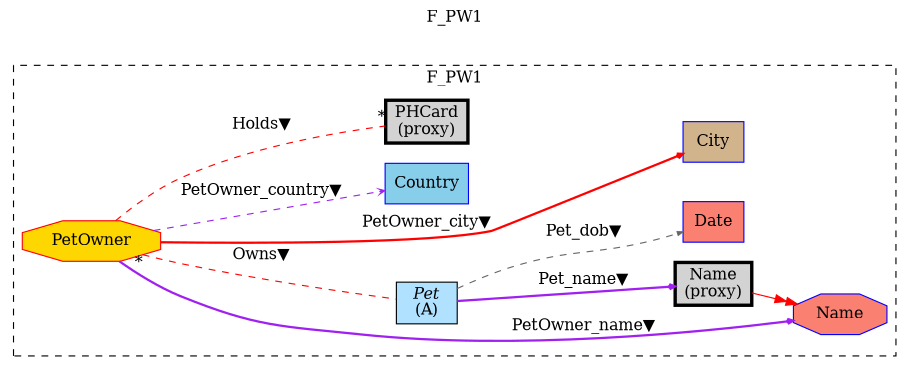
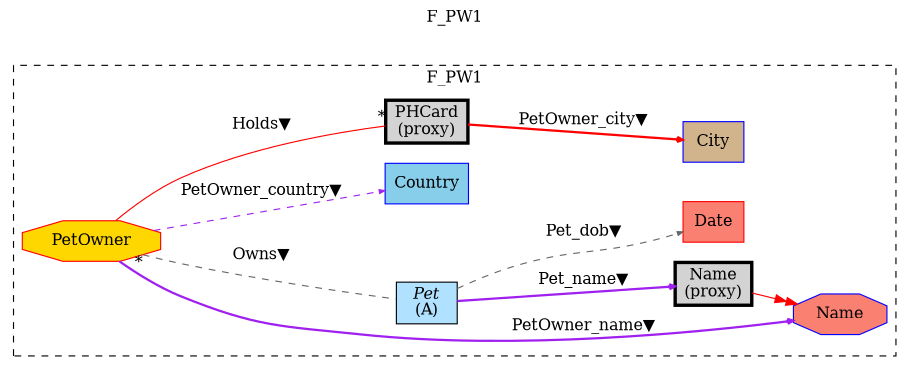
edge "PHCard" -- "PetOwner": style dashed -> solid
edge "PetOwner" -> "Country": arrowhead vee -> normal
node "Date": color blue -> red
edge "PetOwner" -> "City": now "PHCard" -> "City"
edge "PetOwner" -- "Pet": color red -> gray40
